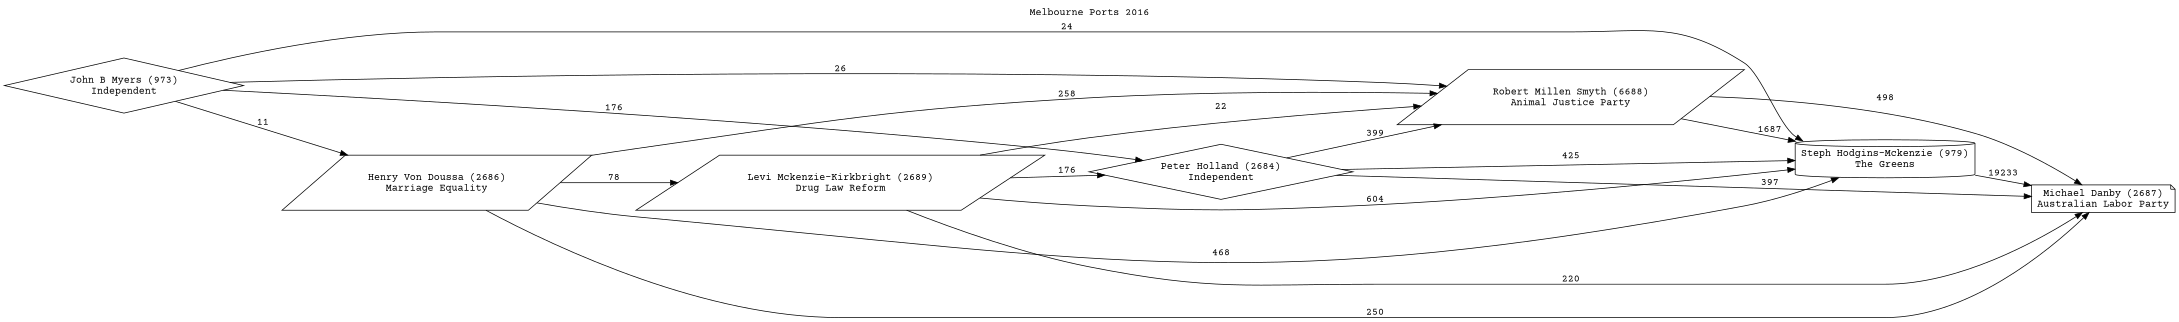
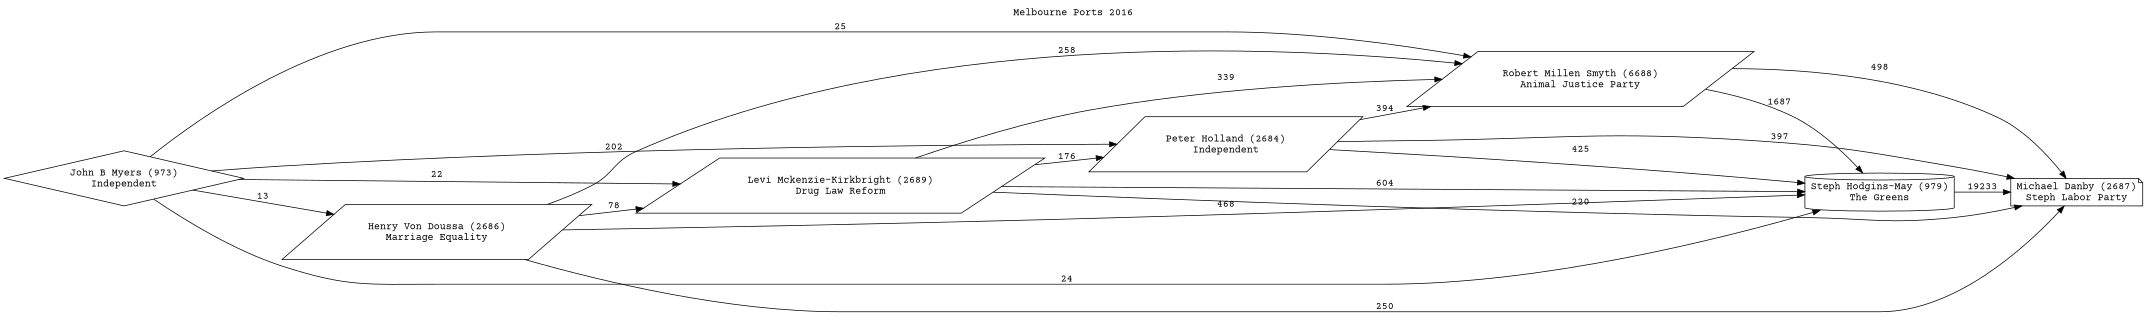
edge "John B Myers (973) Independent" -> "Robert Millen Smyth (6688) Animal Justice Party": label "26" -> "25"
edge "Levi Mckenzie-Kirkbright (2689) Drug Law Reform" -> "Robert Millen Smyth (6688) Animal Justice Party": label "22" -> "339"
edge "John B Myers (973) Independent" -> "Peter Holland (2684) Independent": label "176" -> "202"
edge "John B Myers (973) Independent" -> "Henry Von Doussa (2686) Marriage Equality": label "11" -> "13"
edge "Peter Holland (2684) Independent" -> "Robert Millen Smyth (6688) Animal Justice Party": label "399" -> "394"
node "Steph Hodgins-Mckenzie (979) The Greens": label "Steph Hodgins-Mckenzie (979) The Greens" -> "Steph Hodgins-May (979) The Greens"
node "Peter Holland (2684) Independent": shape diamond -> parallelogram
edge "John B Myers (973) Independent" -> "Levi Mckenzie-Kirkbright (2689) Drug Law Reform": added, label "22"
node "Michael Danby (2687) Australian Labor Party": label "Michael Danby (2687) Australian Labor Party" -> "Michael Danby (2687) Steph Labor Party"
